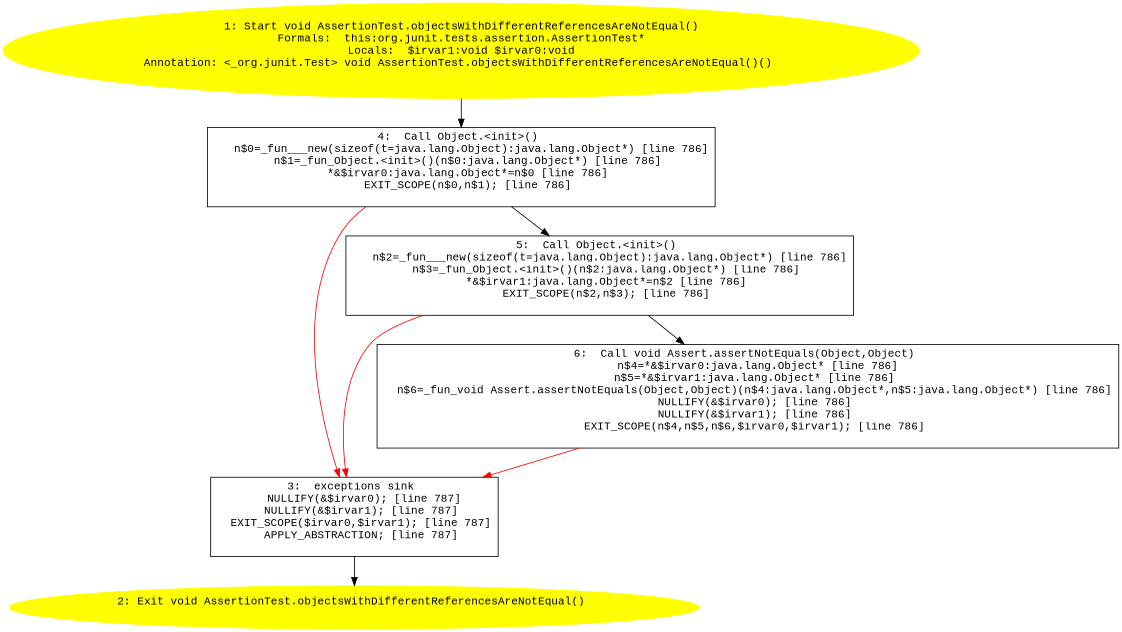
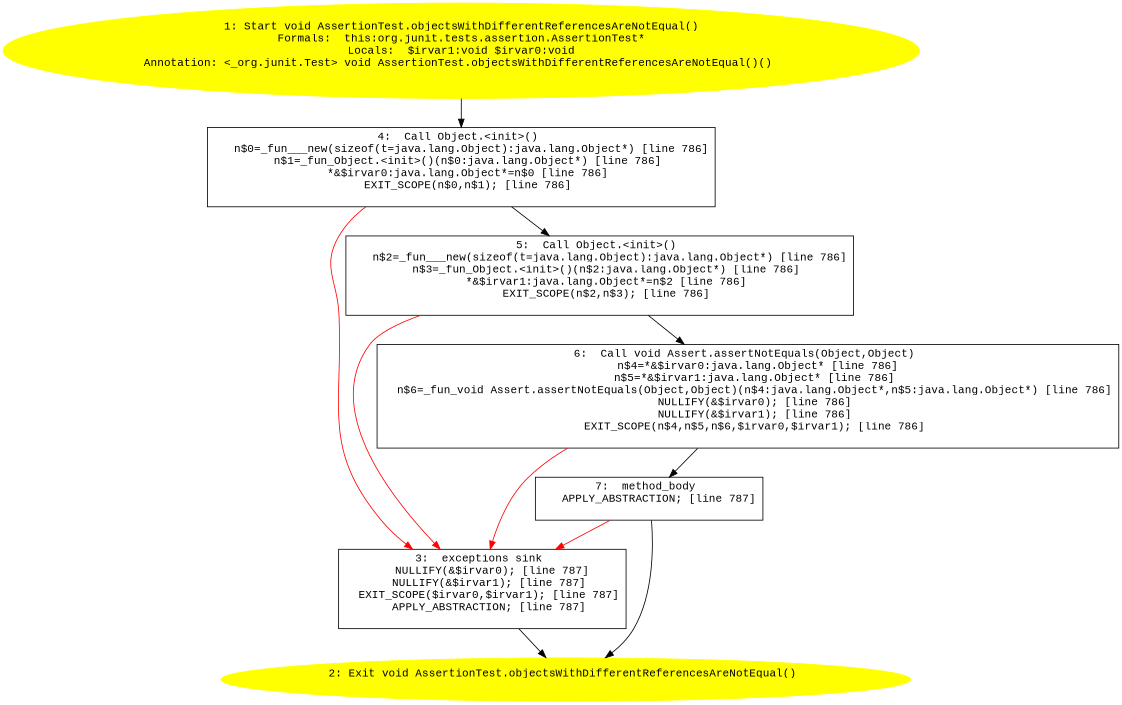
node "7:  method_body APPLY_ABSTRACTION; [line 787]": added
